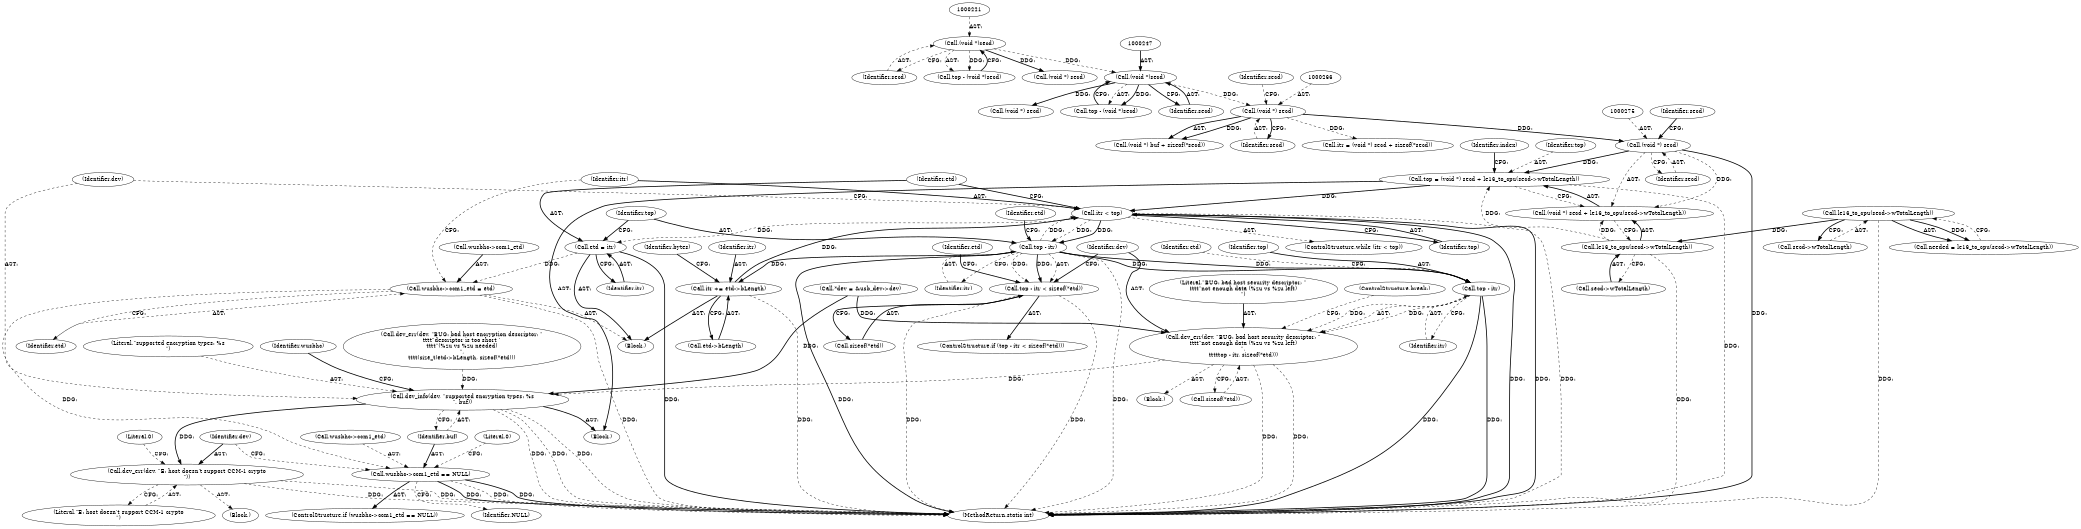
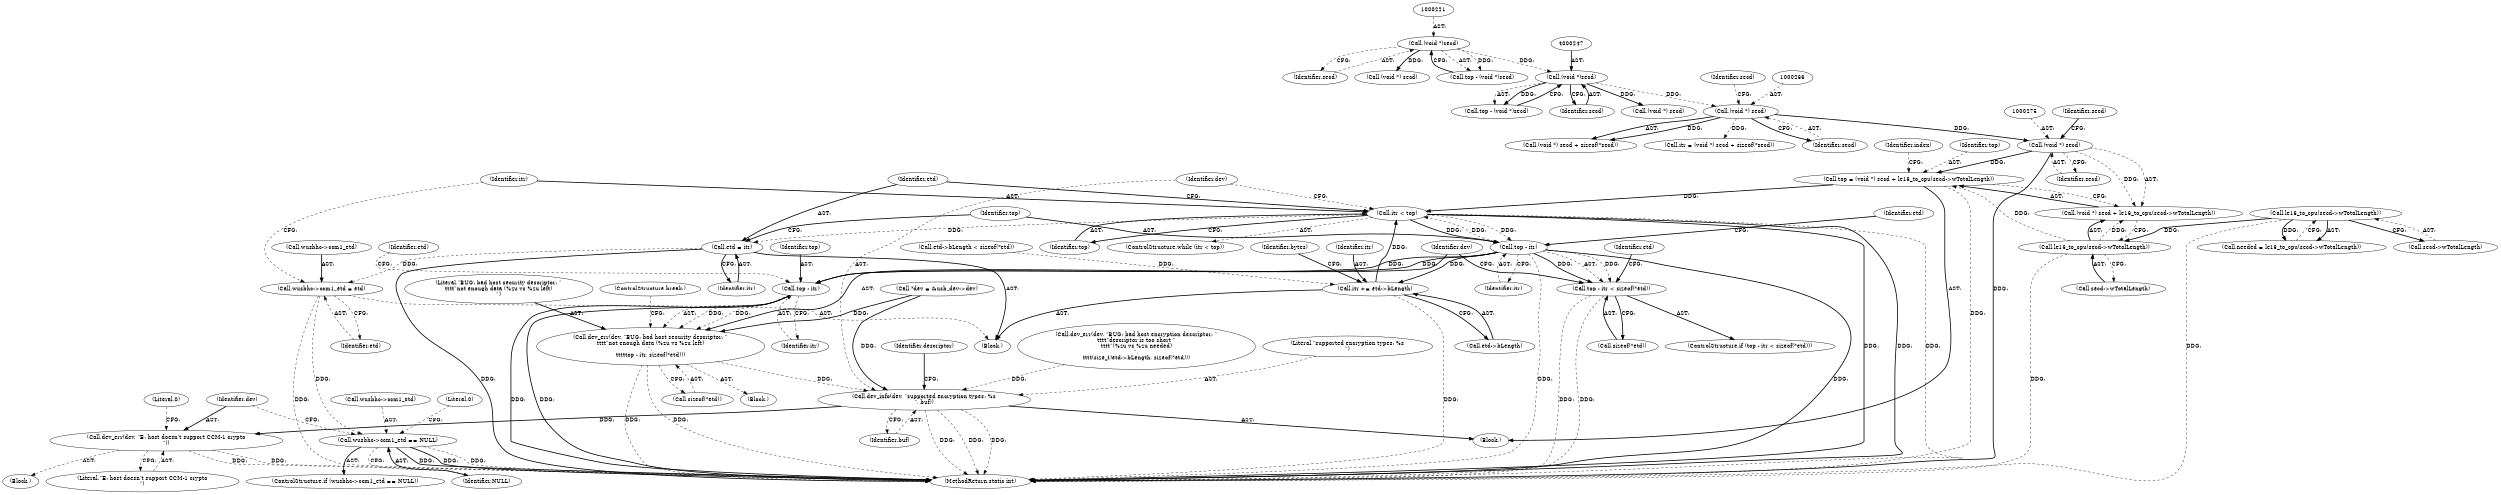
node "1000247": label "1000247" -> "4000247"
node "(Call,(void *) buf + sizeof(*secd))": label "(Call,(void *) buf + sizeof(*secd))" -> "(Call,(void *) secd + sizeof(*secd))"
edge "(Identifier,index)" -> "(Call,top = (void *) secd + le16_to_cpu(secd->wTotalLength))": style bold -> dashed
node "(Call,etd->bLength < sizeof(*etd))": added
node "(Identifier,wusbhc)": label "(Identifier,wusbhc)" -> "(Identifier,descriptor)"
edge "(Identifier,buf)" -> "(Call,wusbhc->ccm1_etd == NULL)": now "(Identifier,NULL)" -> "(Call,wusbhc->ccm1_etd == NULL)"
